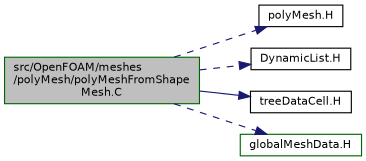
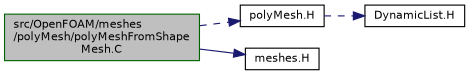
edge "src/OpenFOAM/meshes /polyMesh/polyMeshFromShape Mesh.C" -> "DynamicList.H": now "polyMesh.H" -> "DynamicList.H"
node "treeDataCell.H": label "treeDataCell.H" -> "meshes.H"
node "globalMeshData.H": removed
